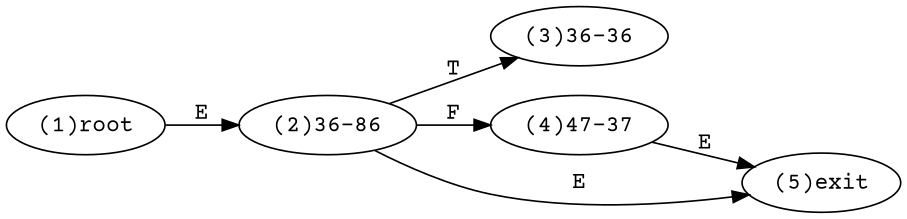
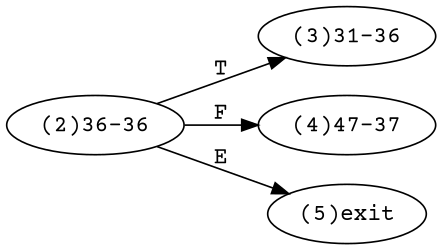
node "(3)36-36": label "(3)36-36" -> "(3)31-36"
node "(1)root": removed
node "(2)36-86": label "(2)36-86" -> "(2)36-36"
edge "(4)47-37" -> "(5)exit": removed, label "E"
